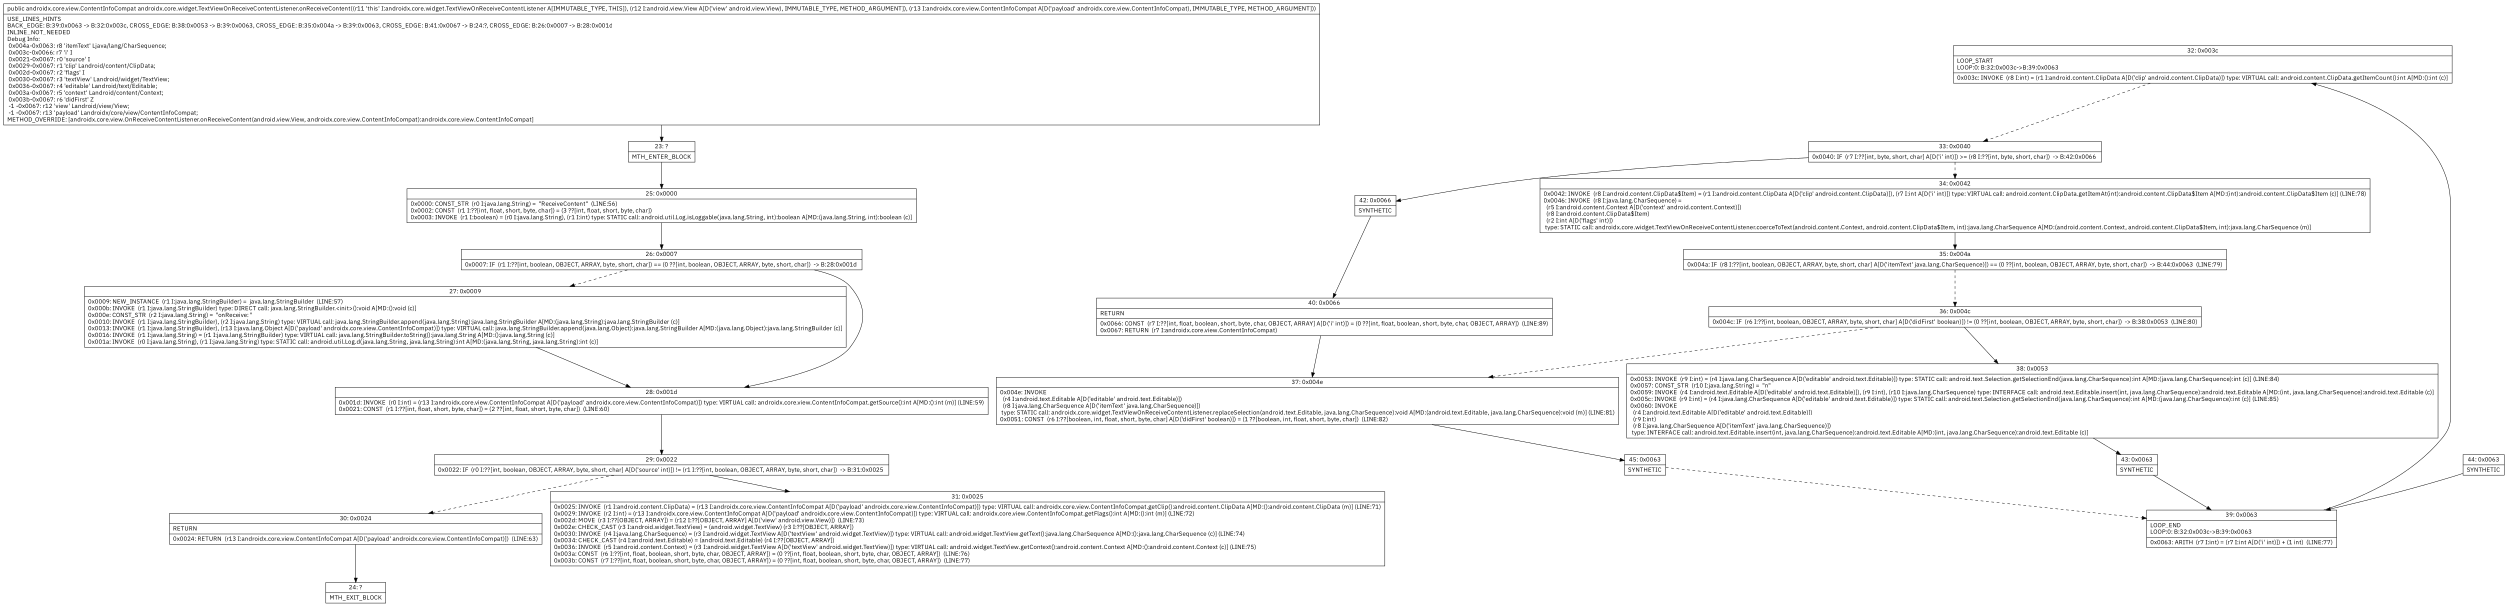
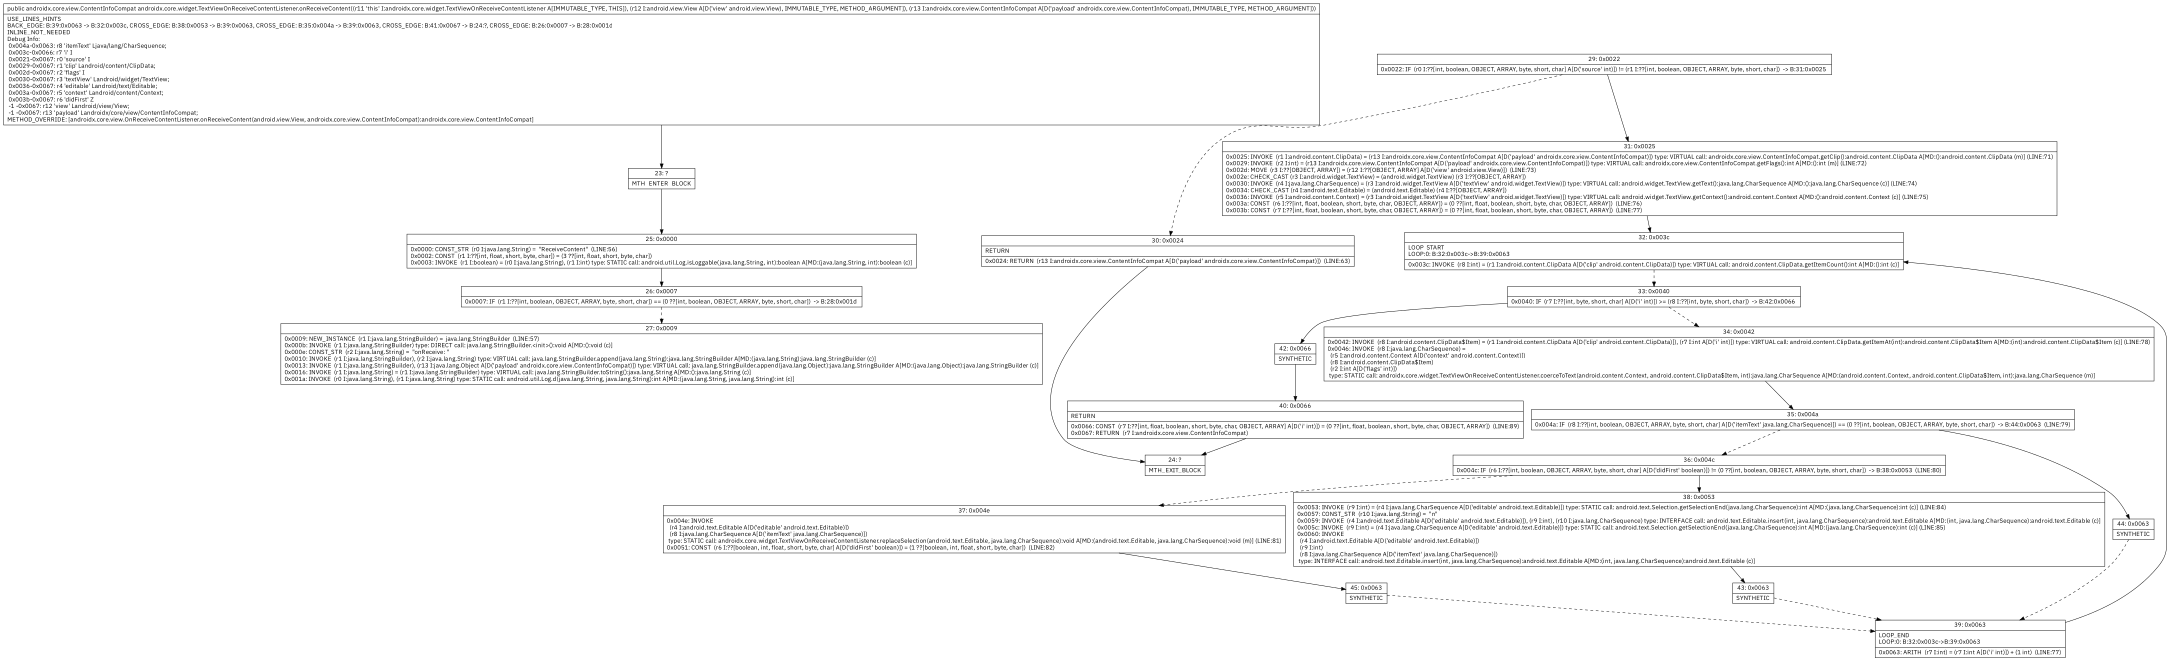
edge "31: 0x0025" -> "32: 0x003c": added
edge "40: 0x0066" -> "37: 0x004e": now "40: 0x0066" -> "24: ?"
node "28: 0x001d": removed
edge "35: 0x004a" -> "44: 0x0063": added
edge "43: 0x0063" -> "39: 0x0063": style solid -> dashed
edge "44: 0x0063" -> "39: 0x0063": style solid -> dashed
